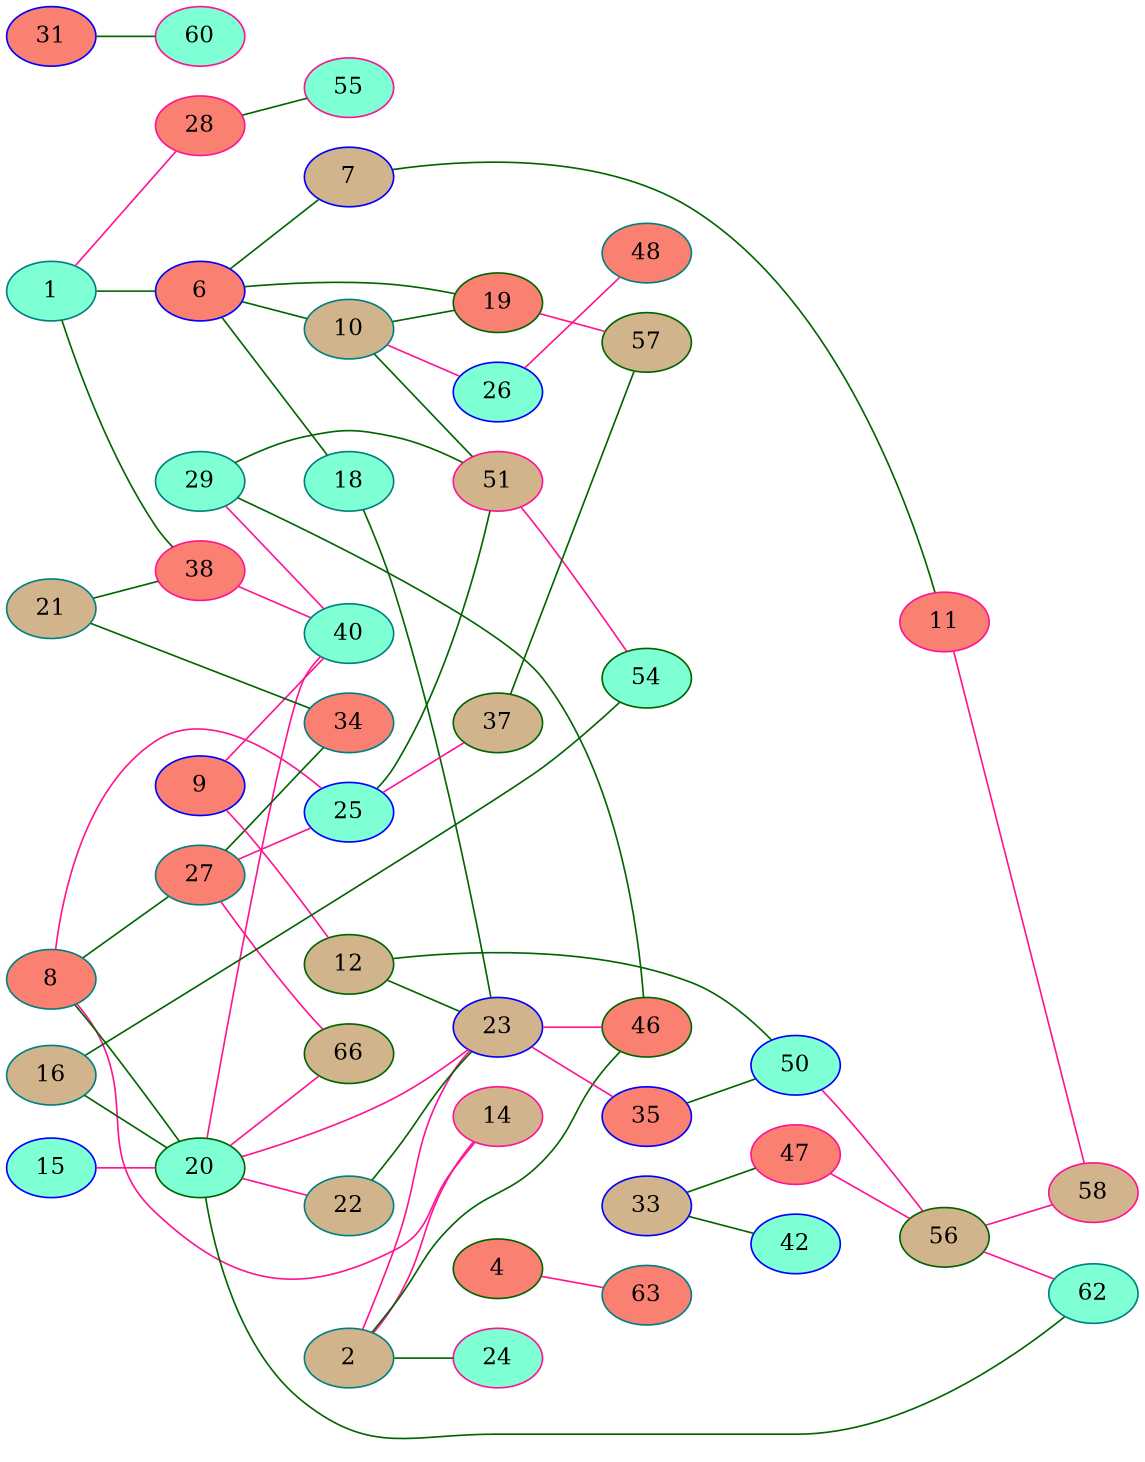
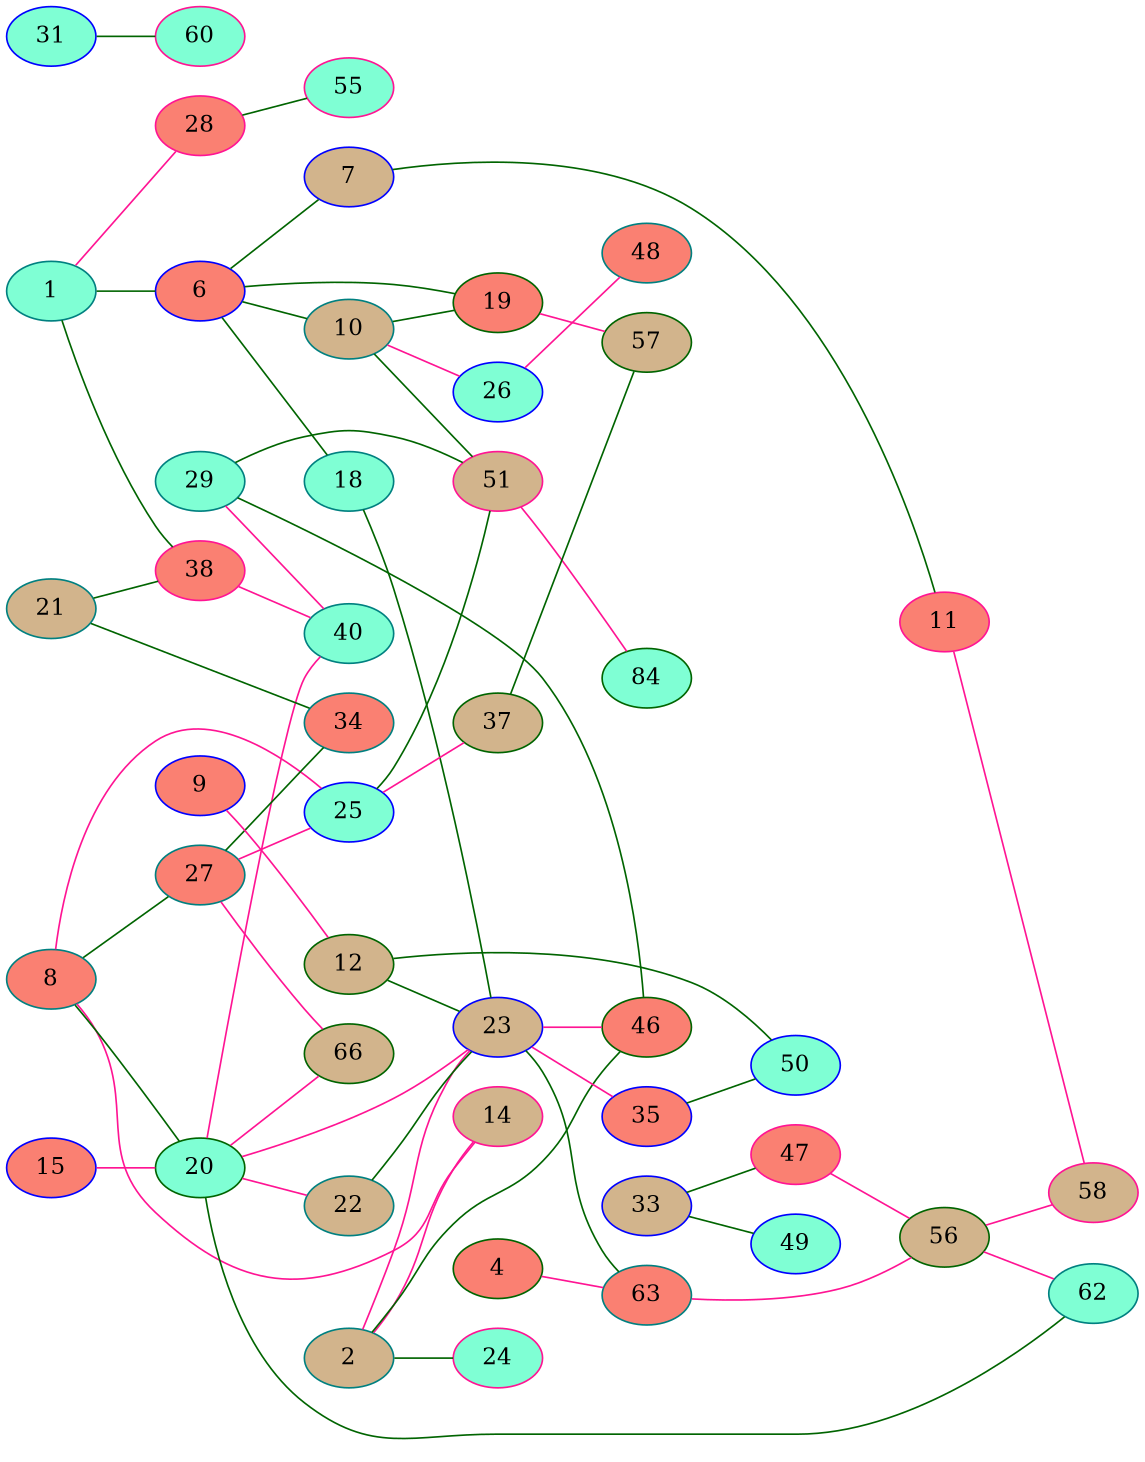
node "31": fillcolor salmon -> aquamarine
node "54": label "54" -> "84"
edge "40" -- "9": removed
node "16": removed
edge "50" -- "56": now "63" -- "56"
edge "23" -- "63": added
node "15": fillcolor aquamarine -> salmon
node "42": label "42" -> "49"
